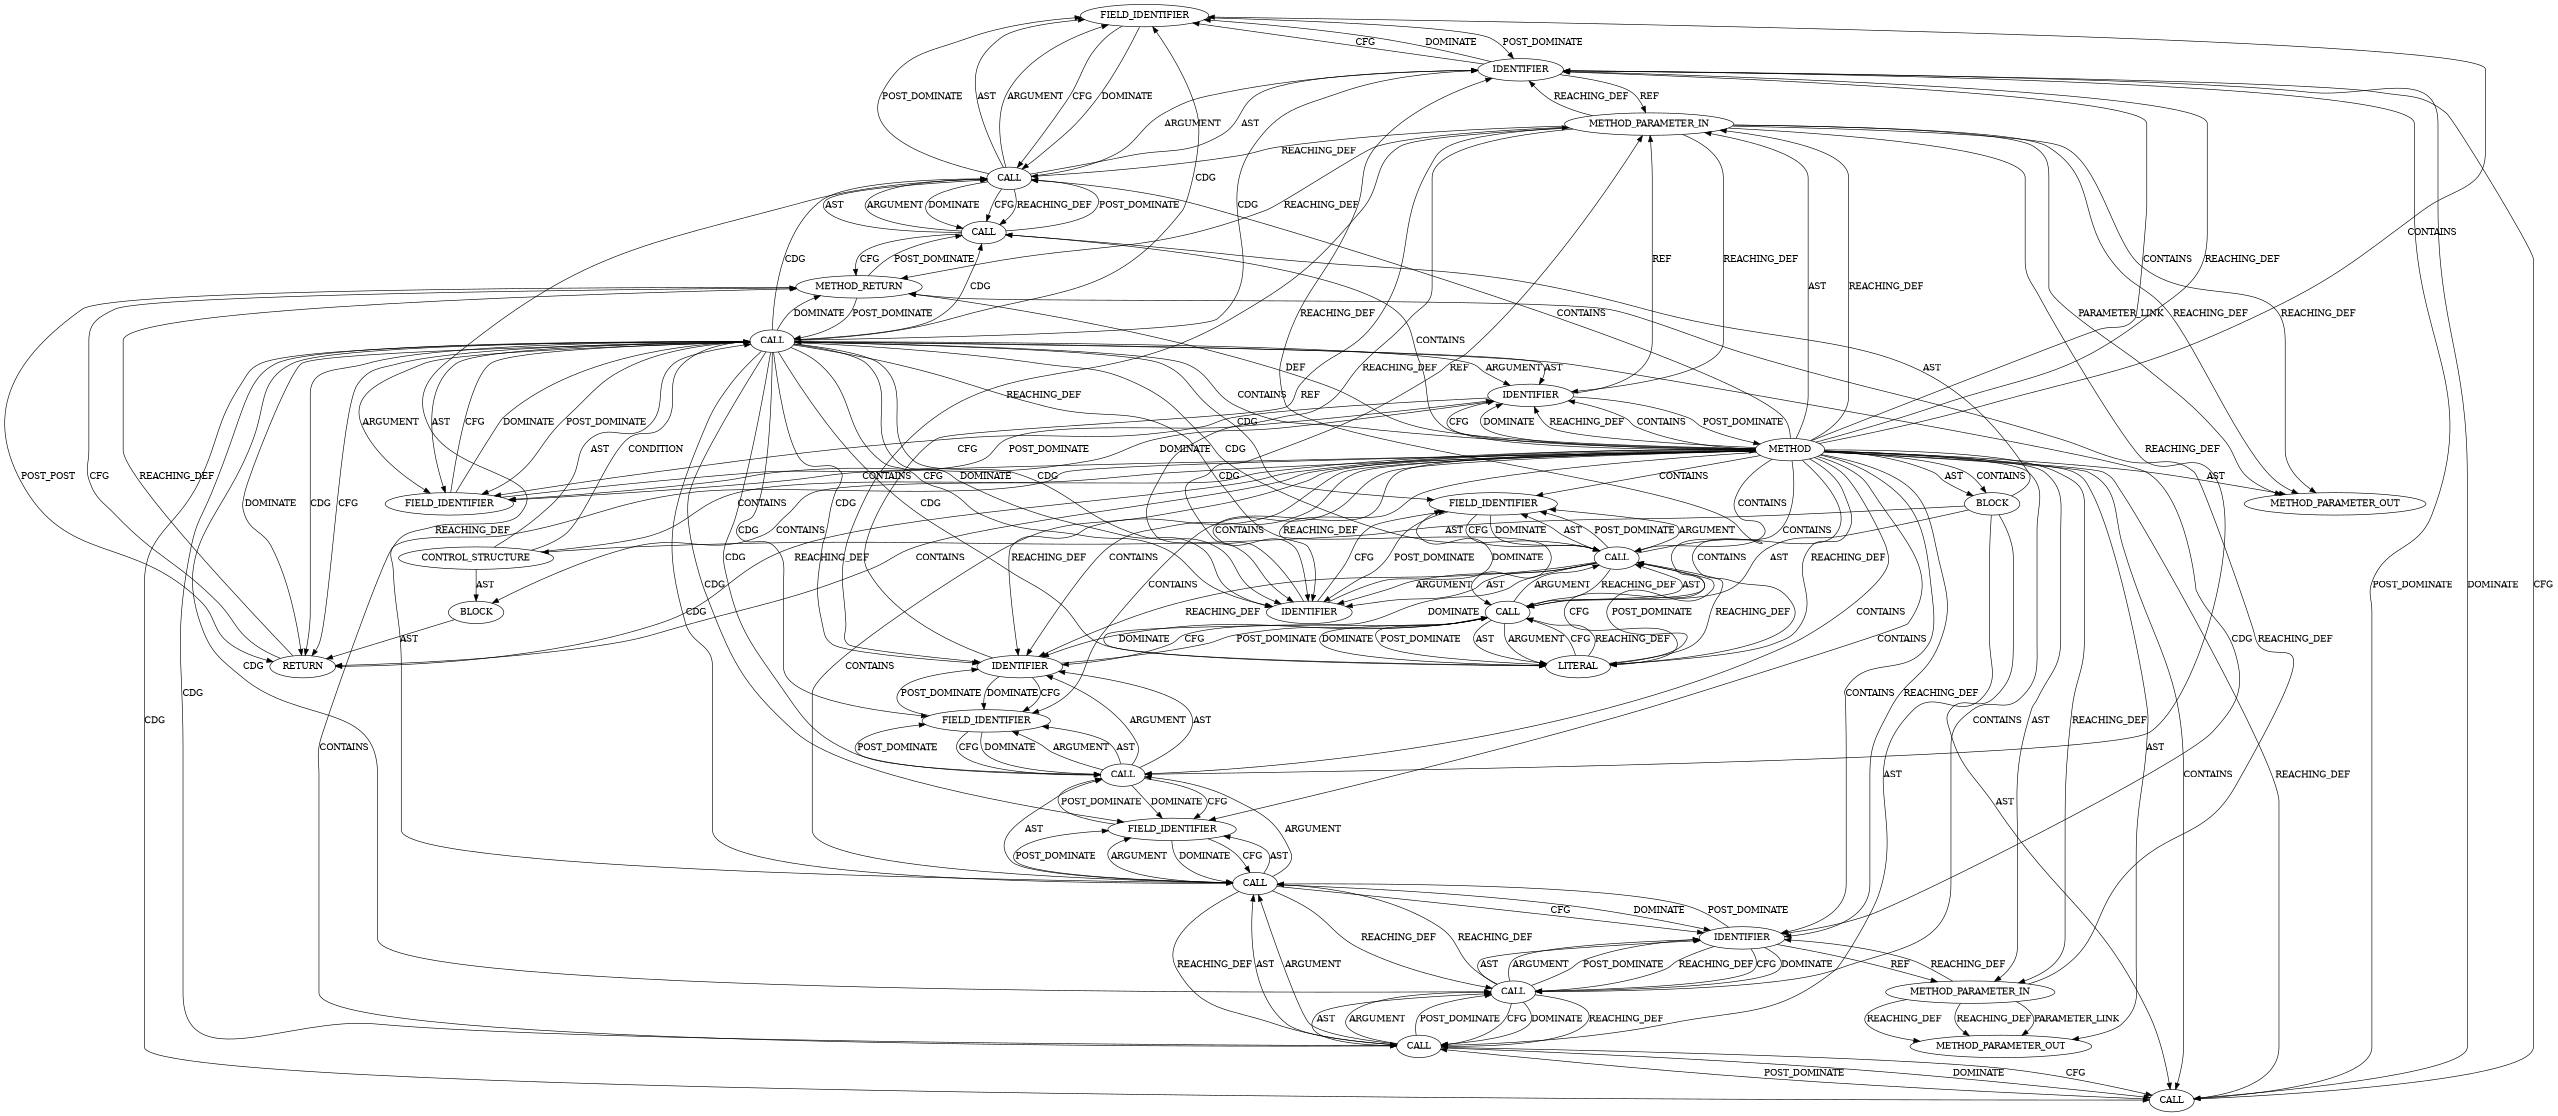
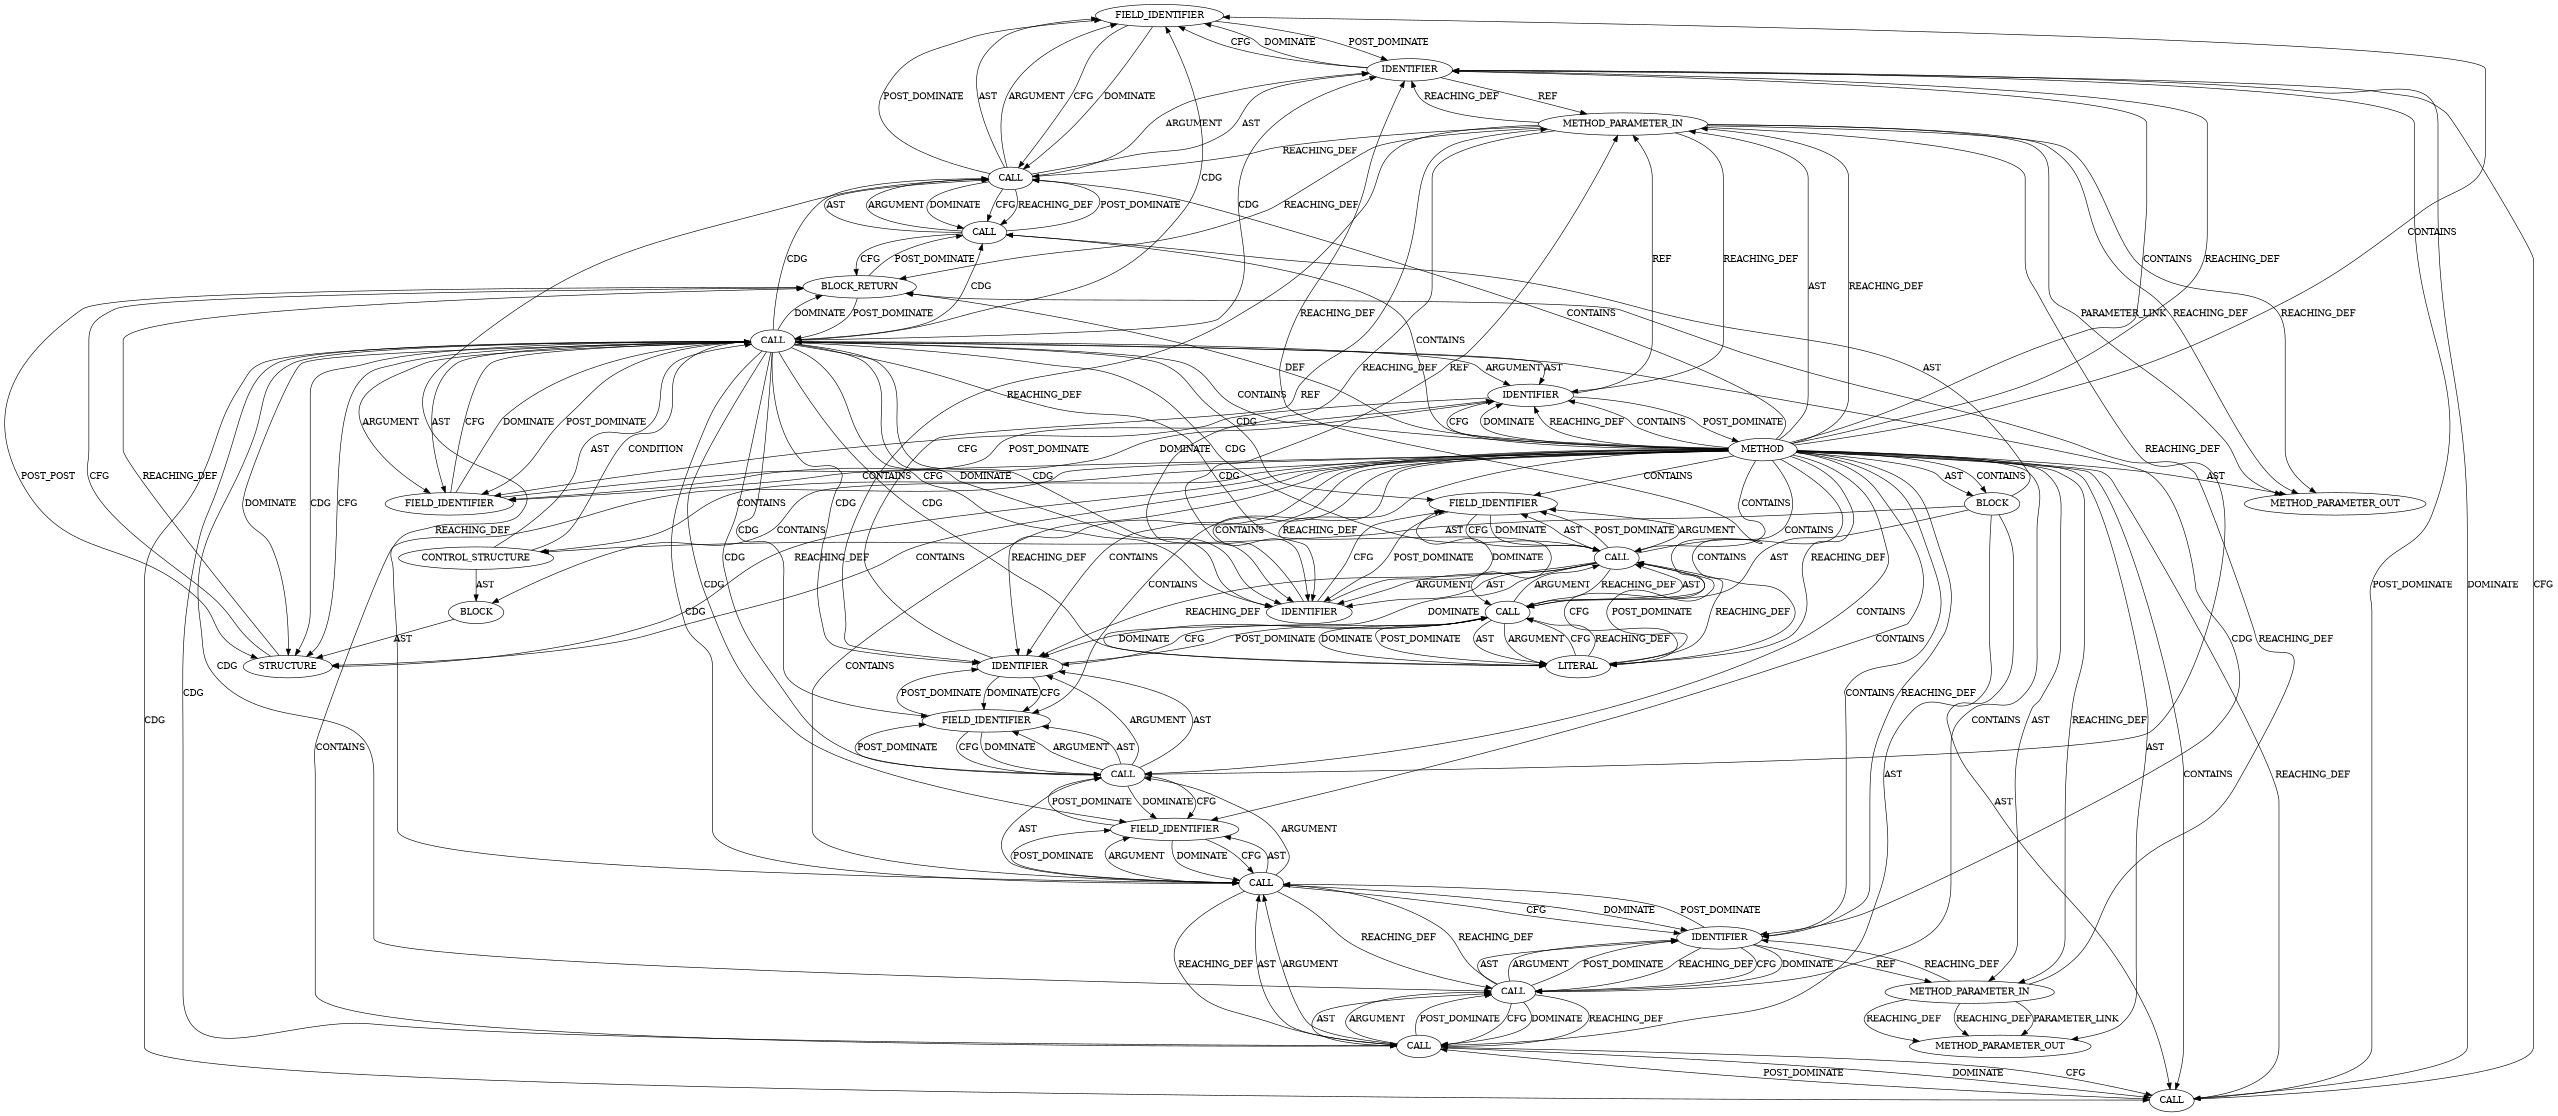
node "METHOD_RETURN": label "METHOD_RETURN" -> "BLOCK_RETURN"
edge "CONTROL_STRUCTURE" -> "METHOD": reversed
node "RETURN": label "RETURN" -> "STRUCTURE"
